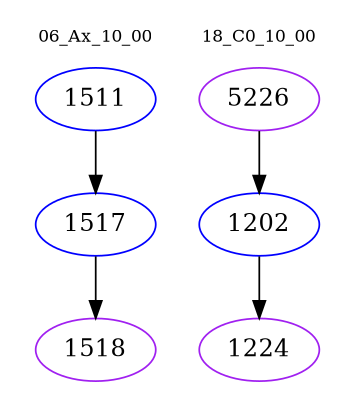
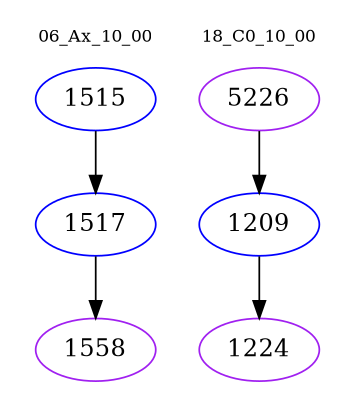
node "1511": label "1511" -> "1515"
node "1202": label "1202" -> "1209"
node "1518": label "1518" -> "1558"
